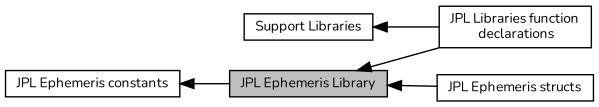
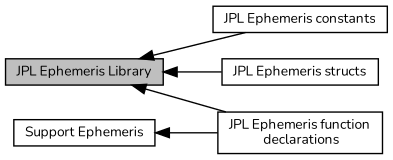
node "Support Libraries": label "Support Libraries" -> "Support Ephemeris"
node "JPL Libraries function declarations": label "JPL Libraries function declarations" -> "JPL Ephemeris function declarations"
edge "JPL Ephemeris Library" -> "JPL Ephemeris constants": reversed
